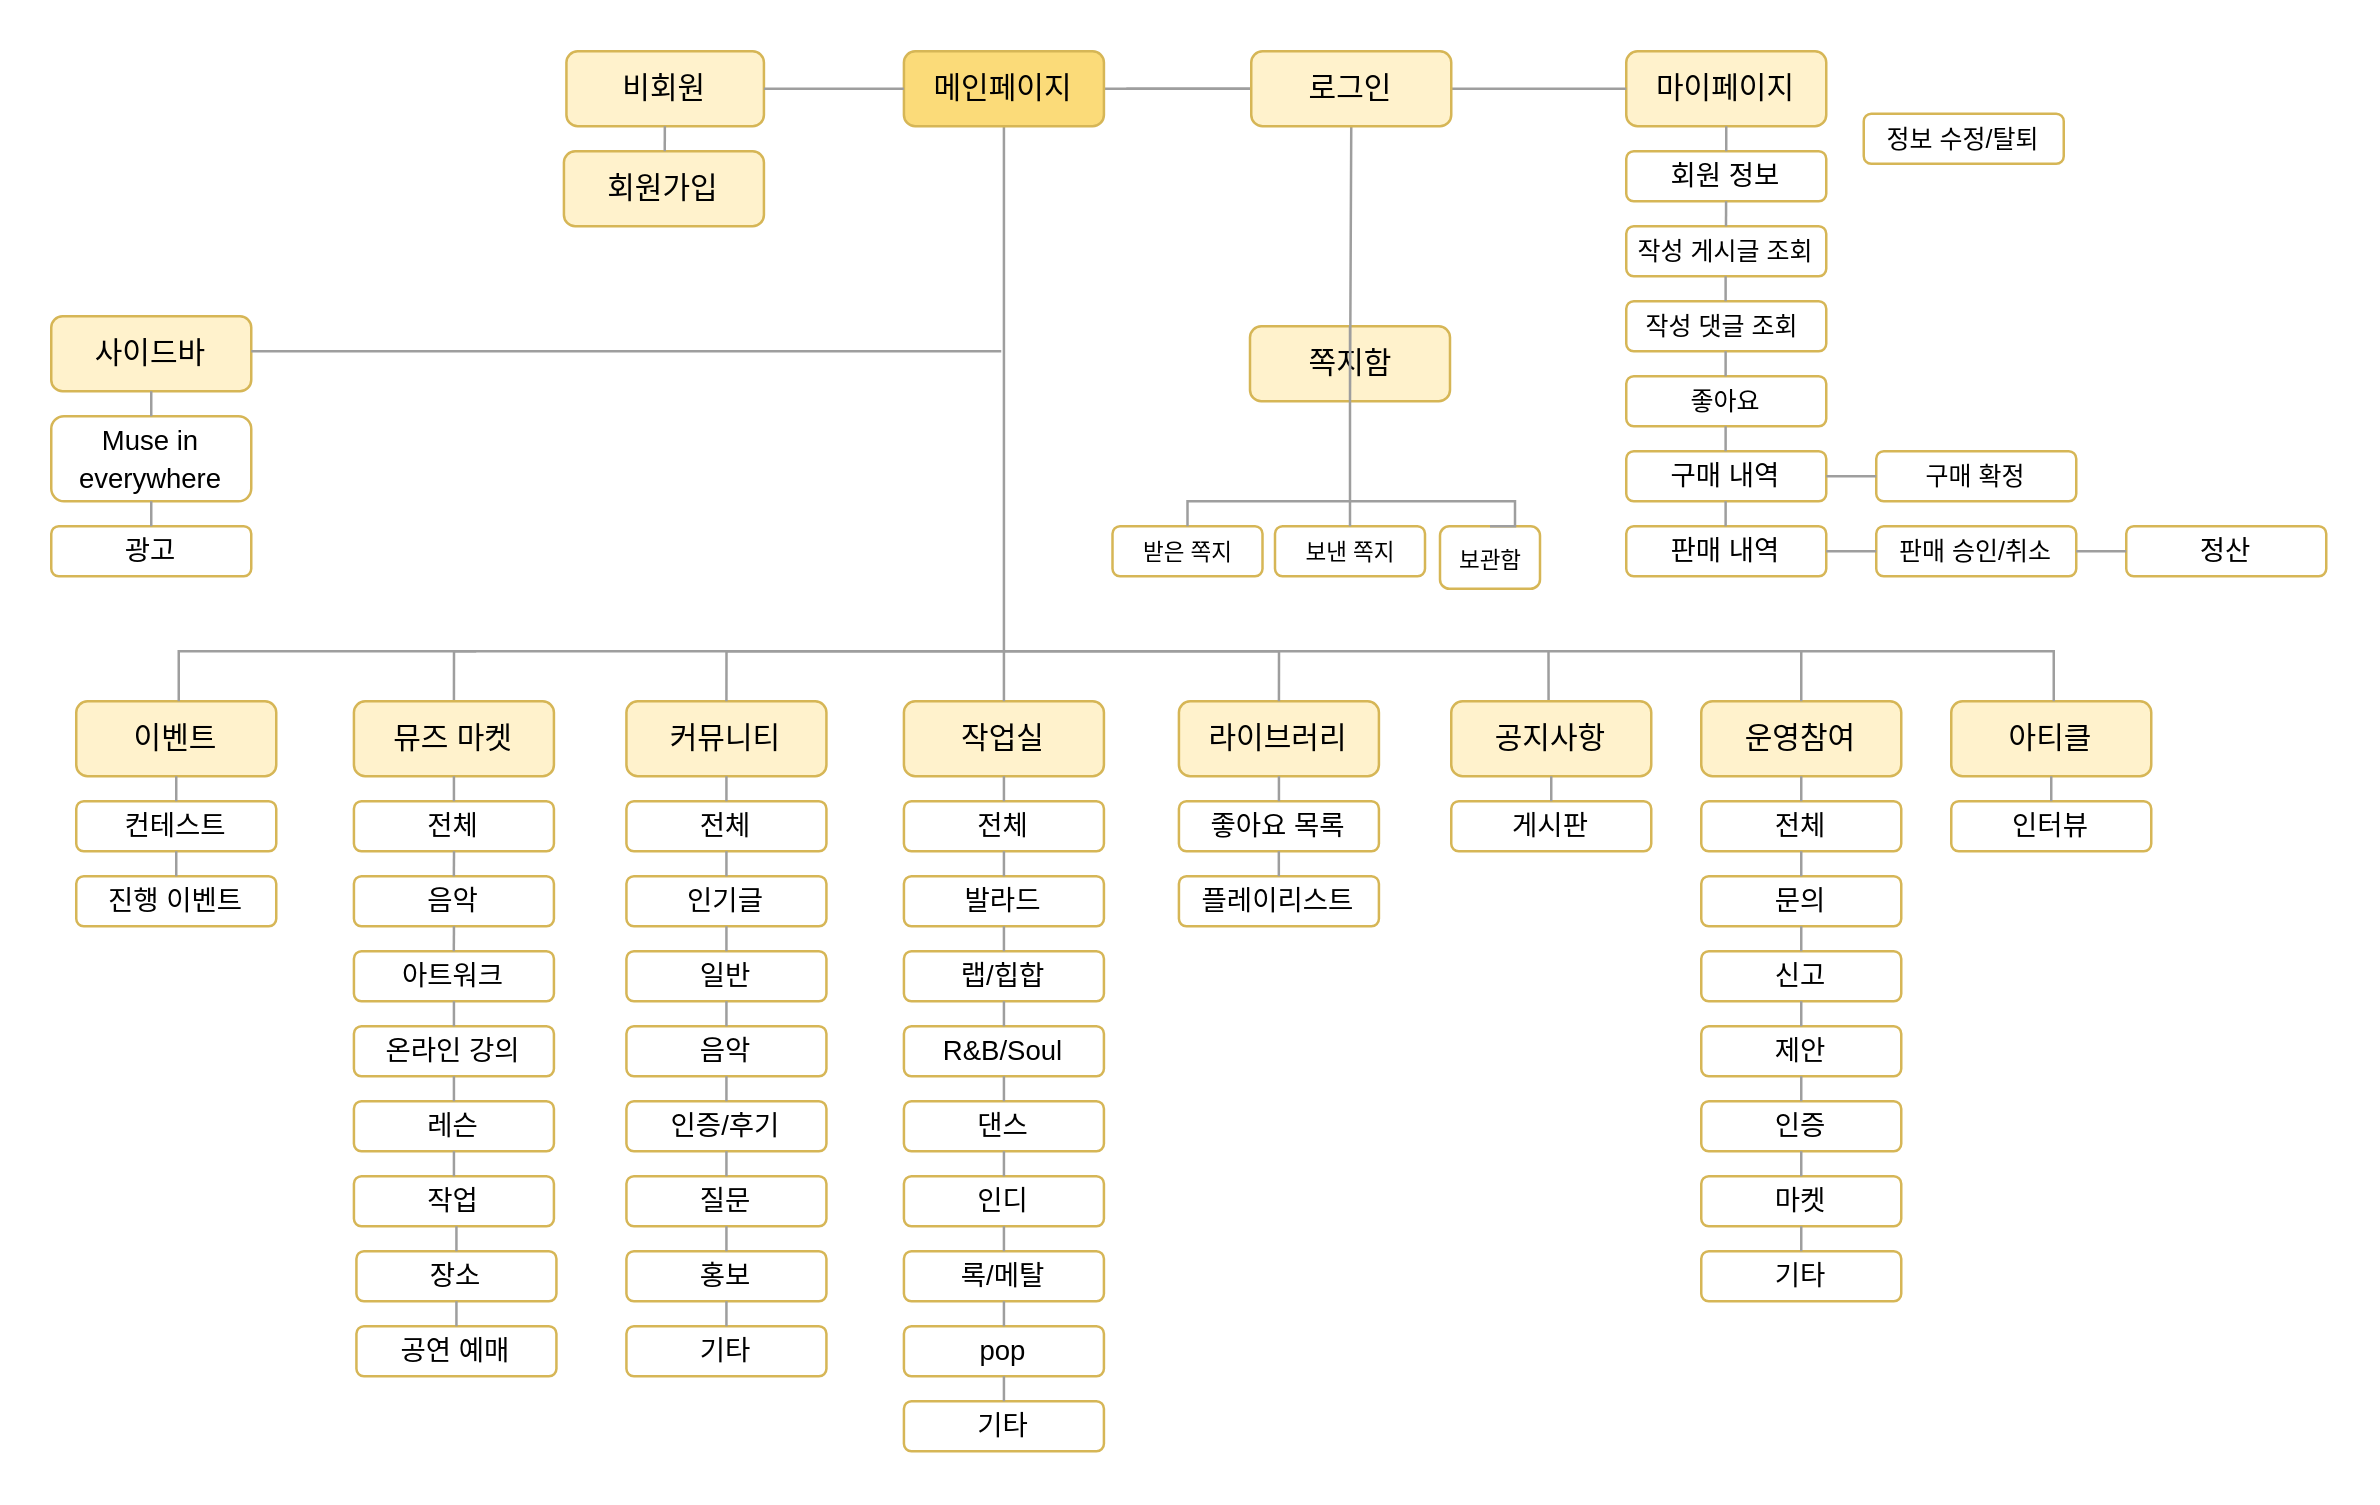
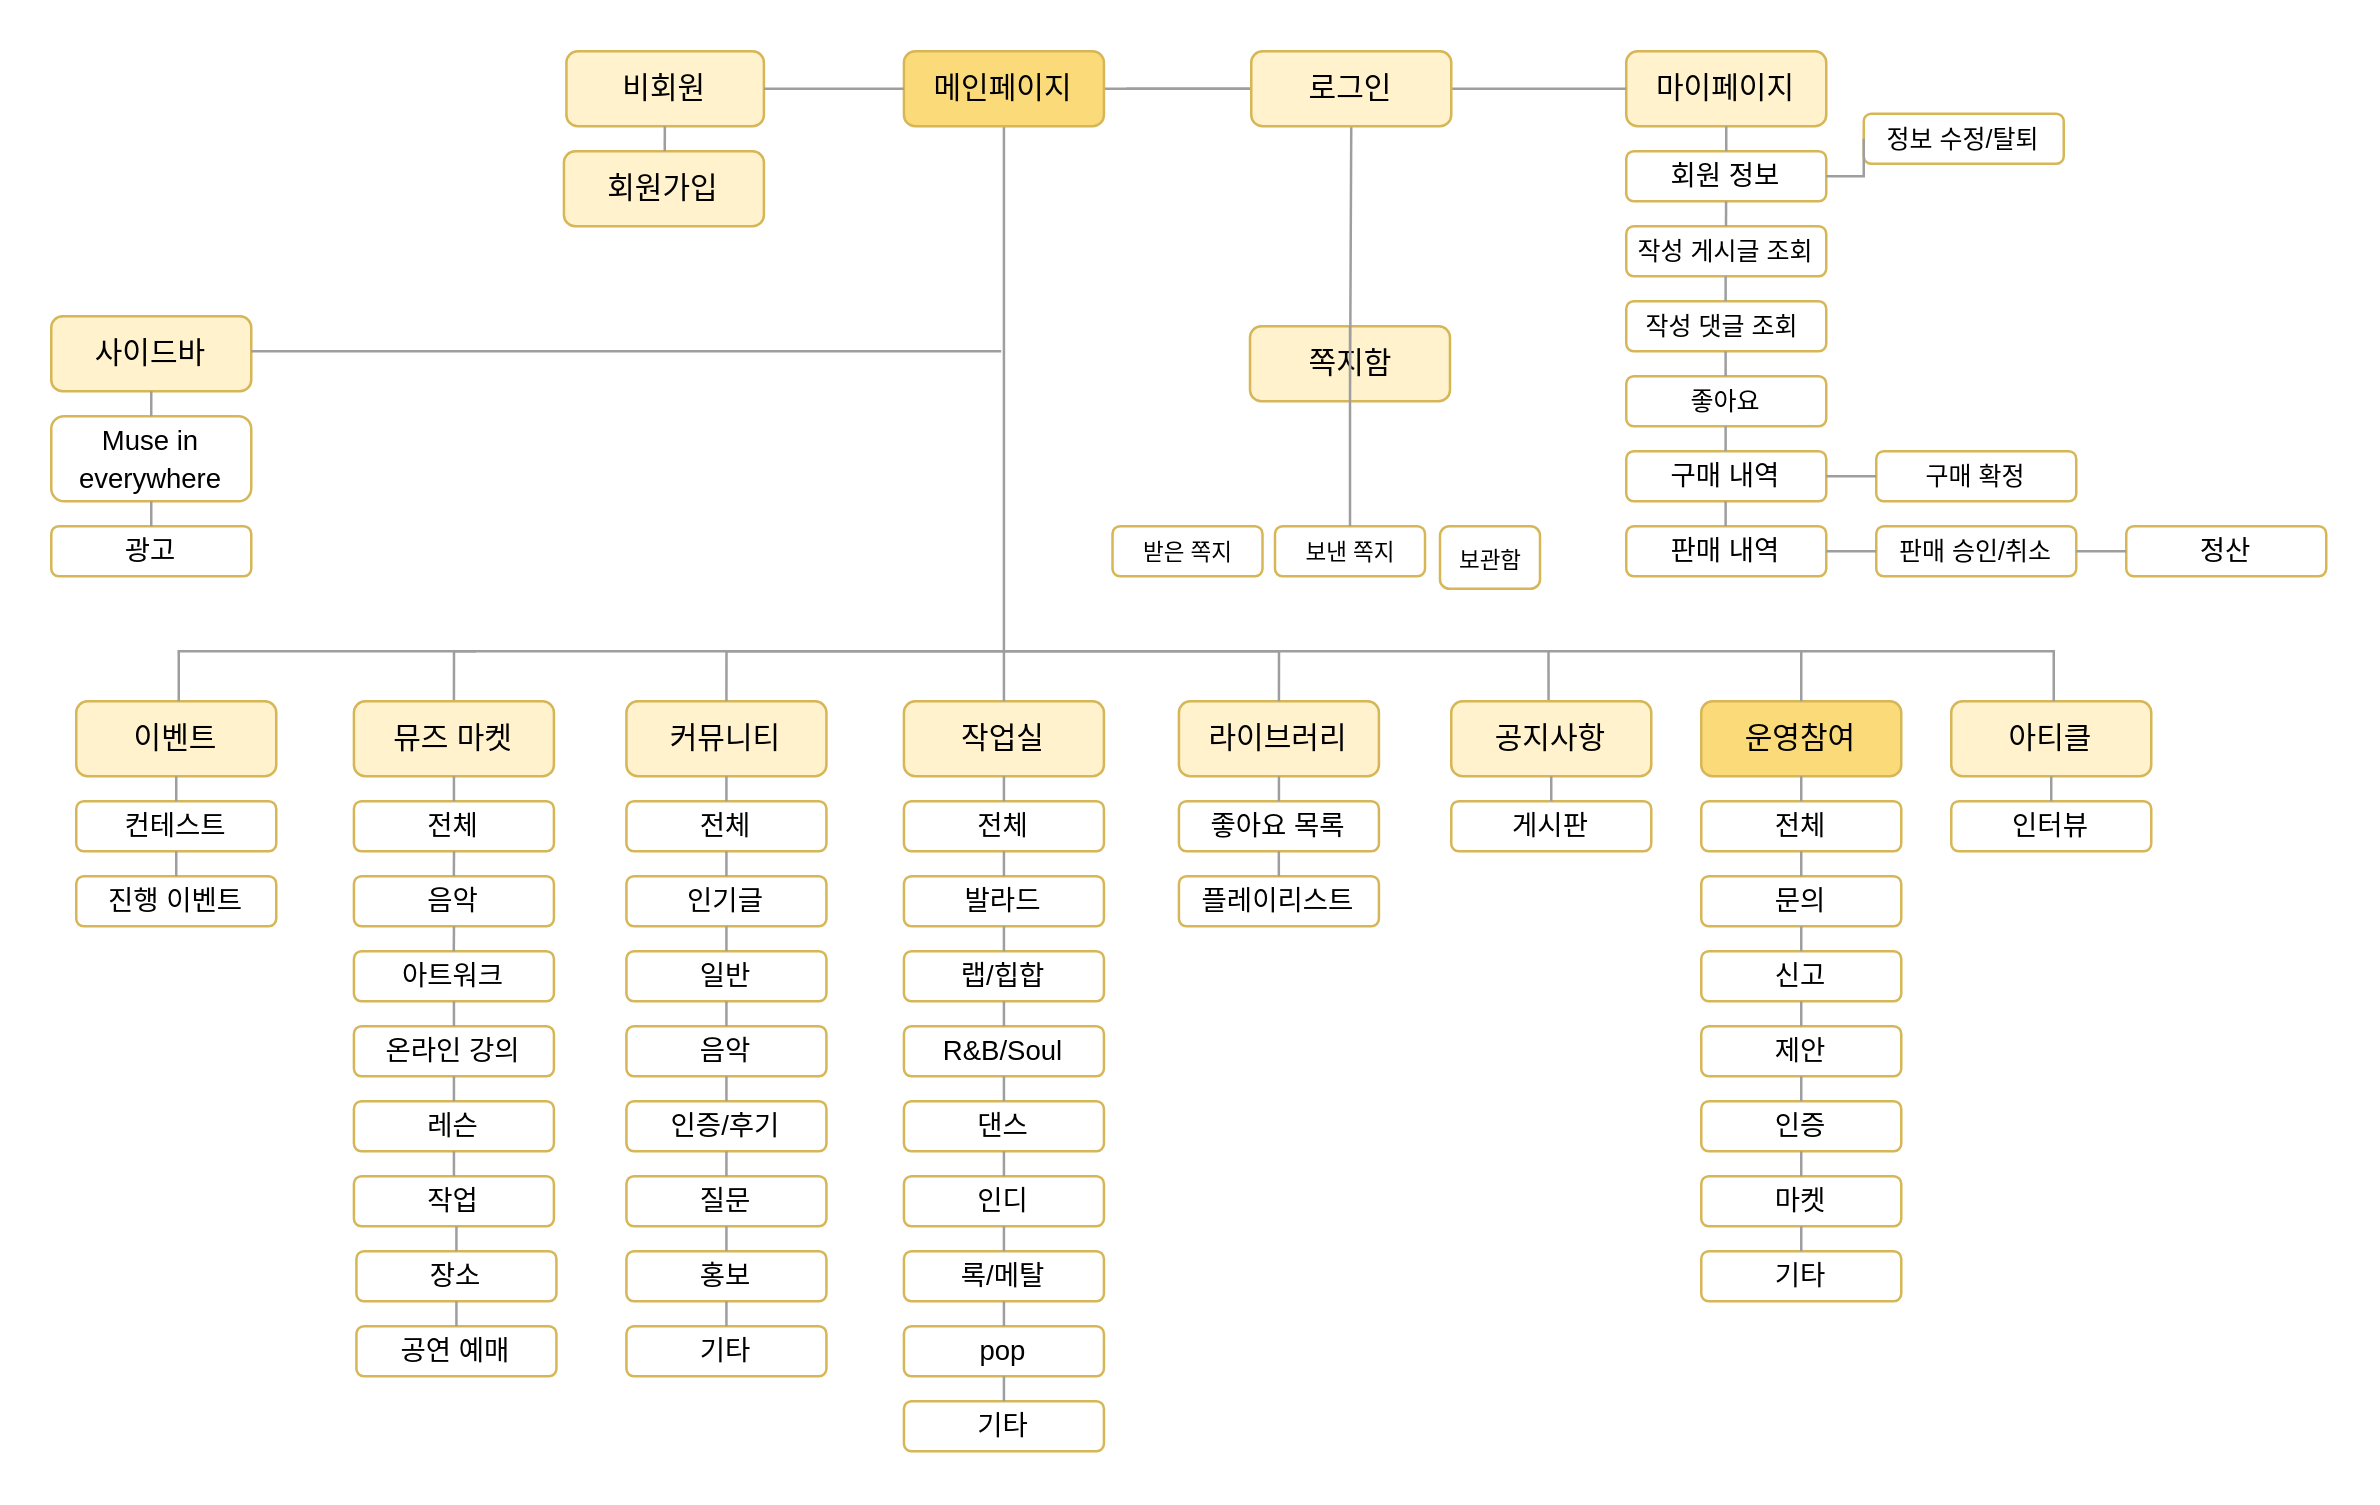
edge "정보 수정/탈퇴" -- "회원 정보": added
edge "받은 쪽지" -- "보관함": removed
node "운영참여": fillcolor #fff2cc -> #fbdb79
